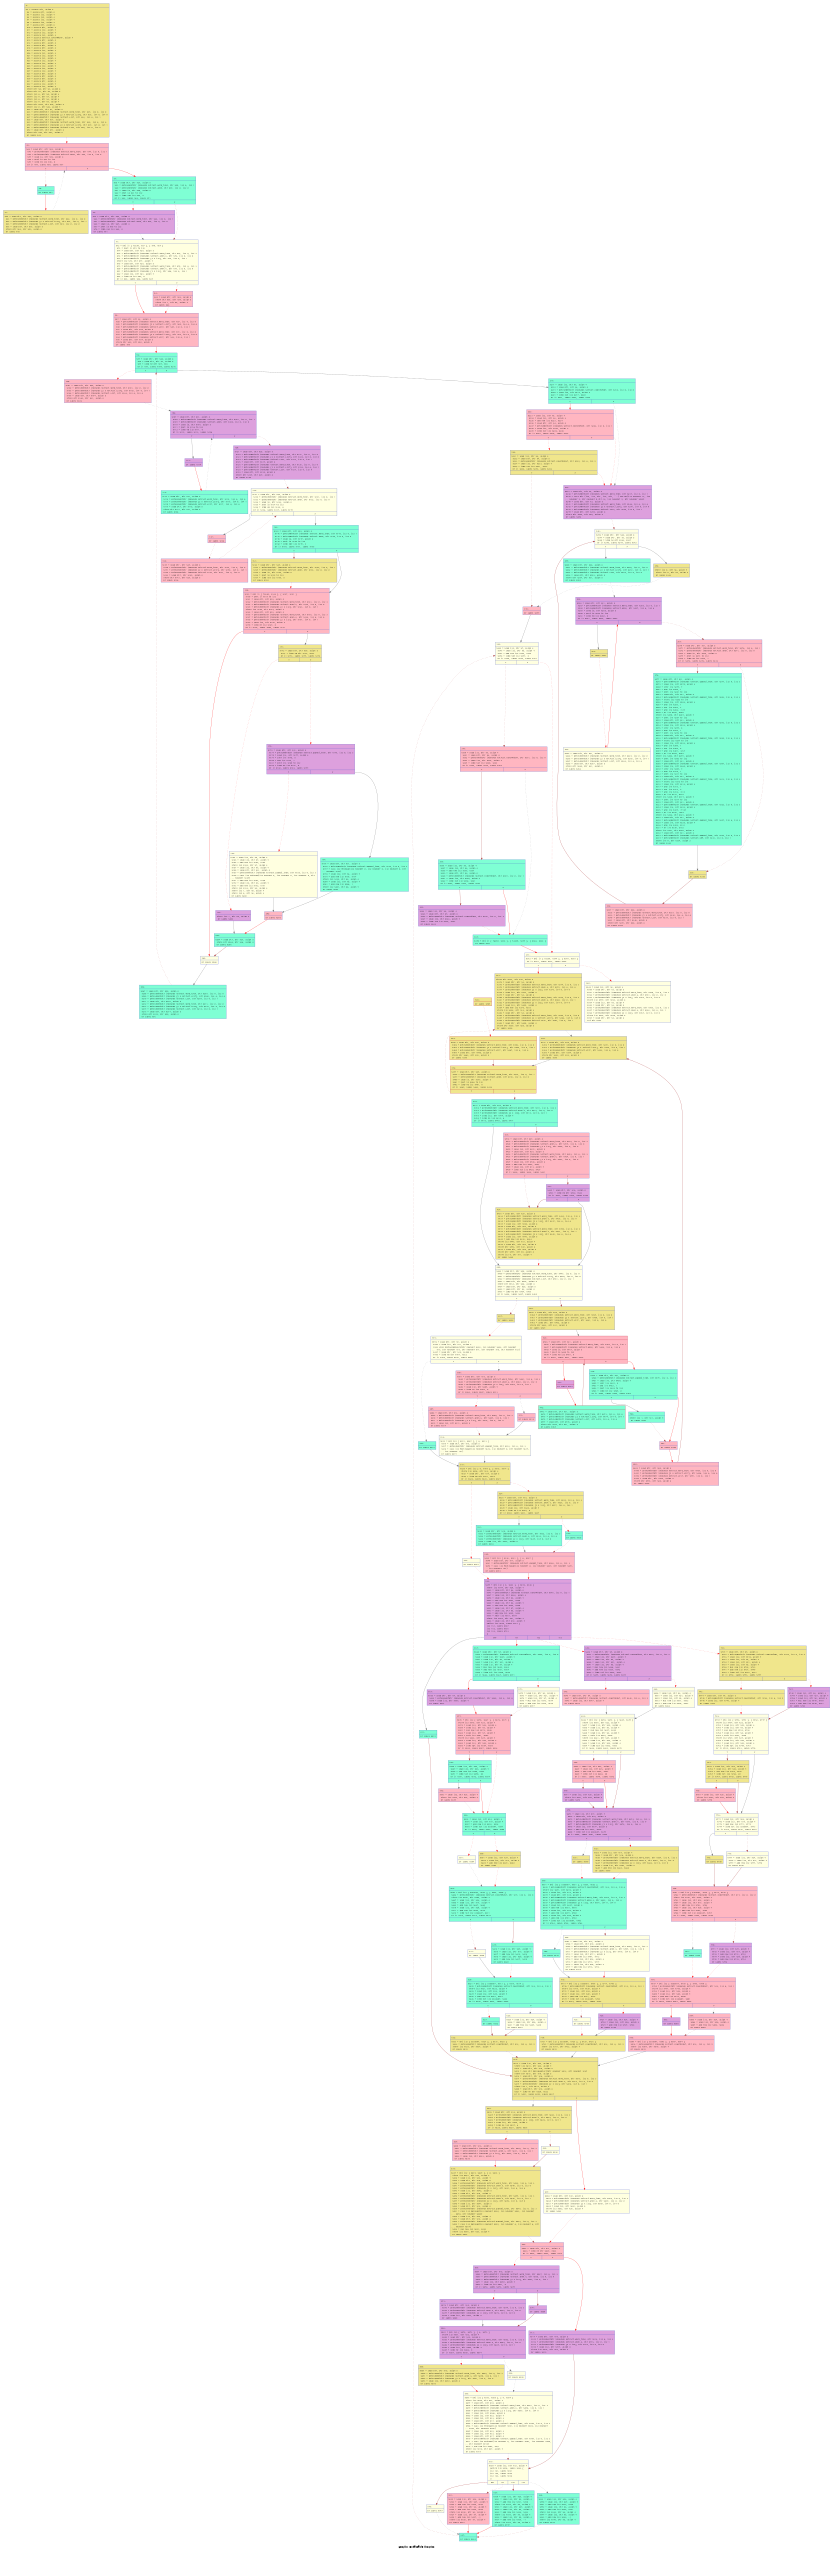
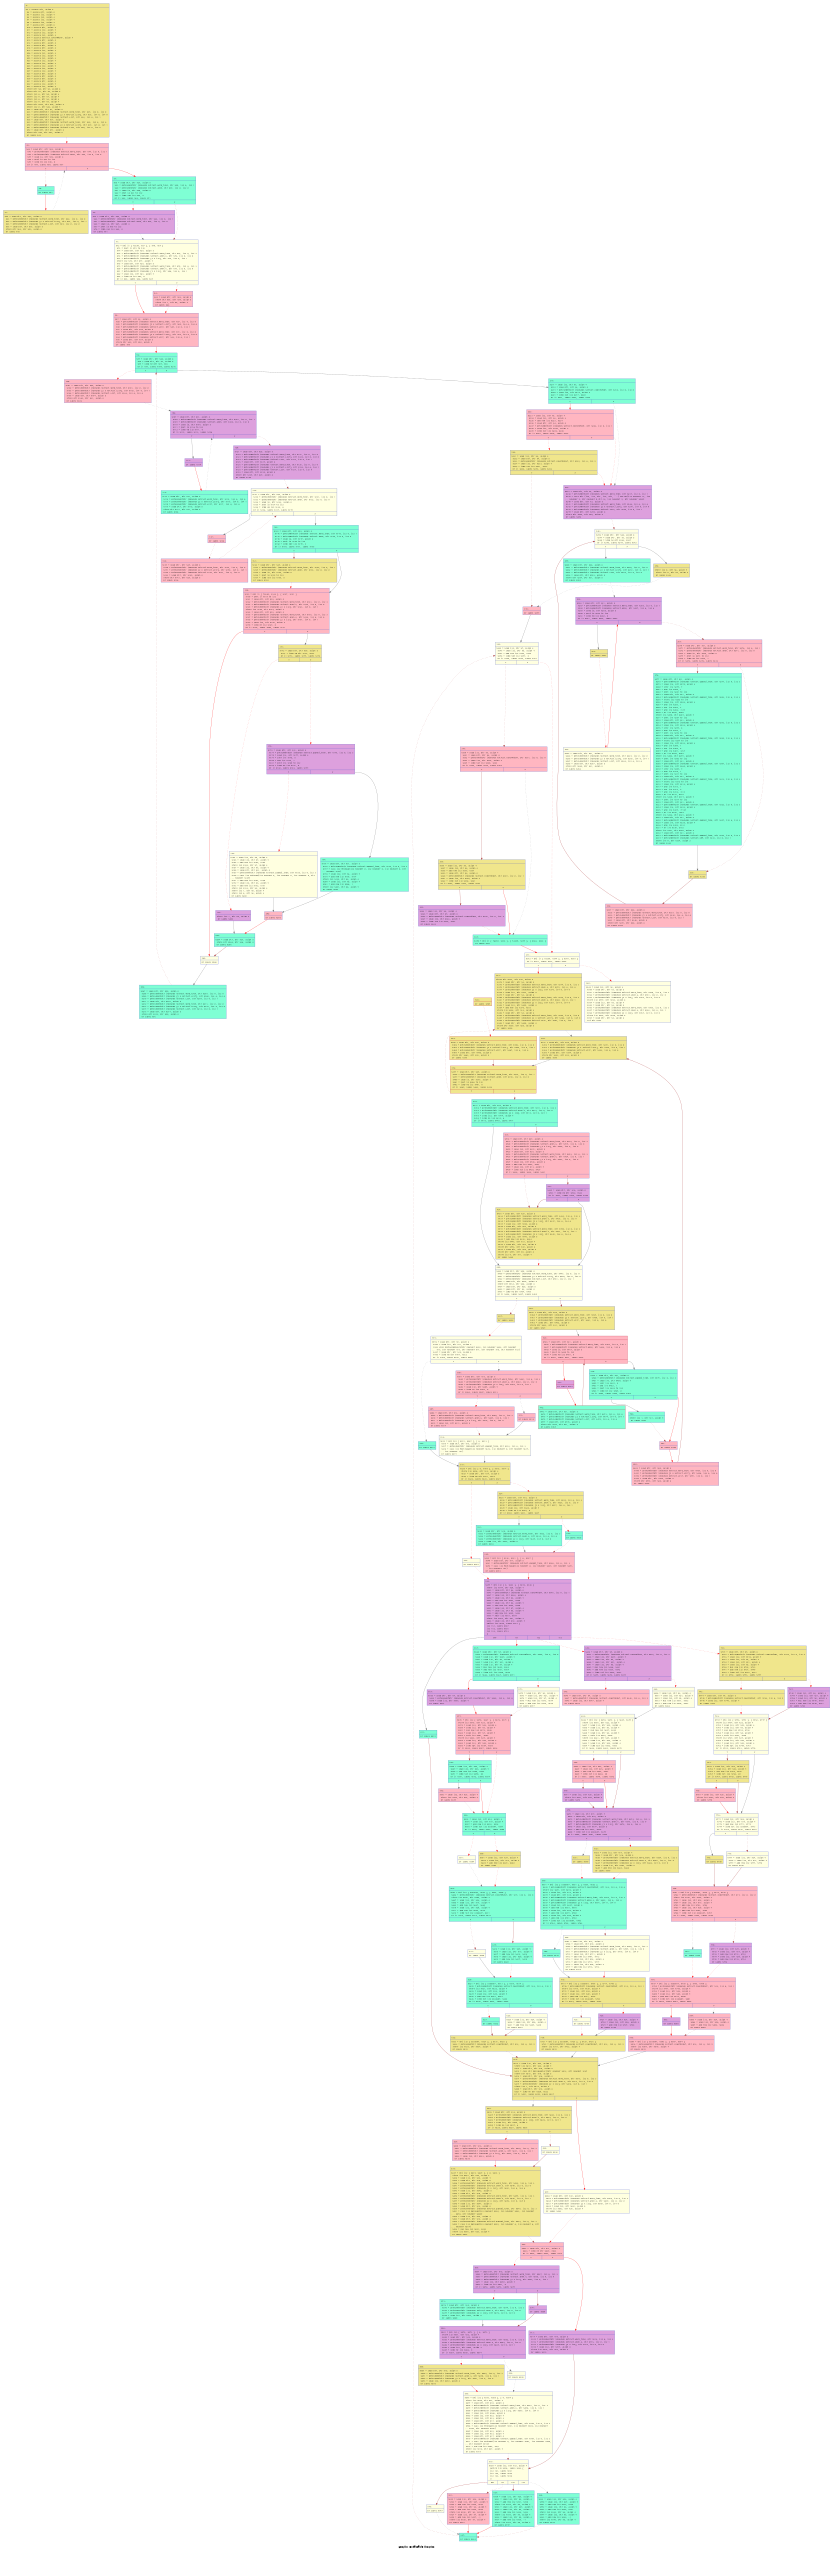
node "355:": fillcolor aquamarine -> khaki
edge "464:" -> "478:": color red -> gray40
node "873:": fillcolor plum -> aquamarine
